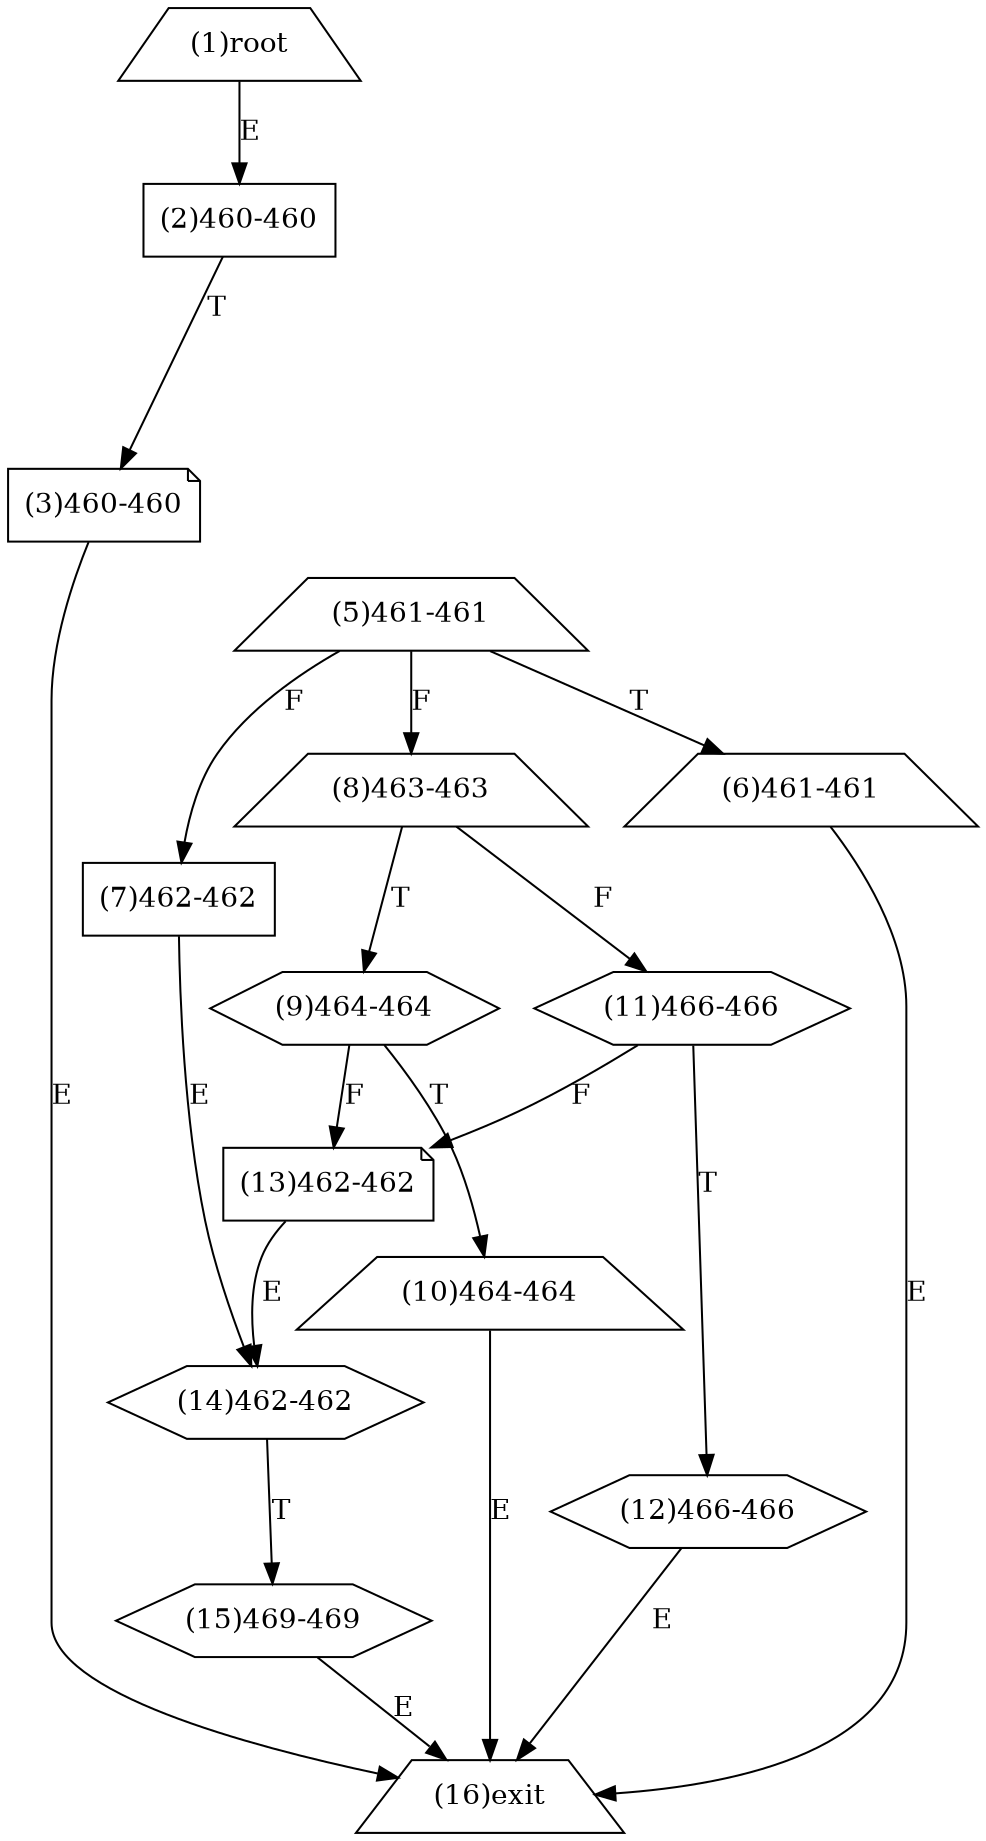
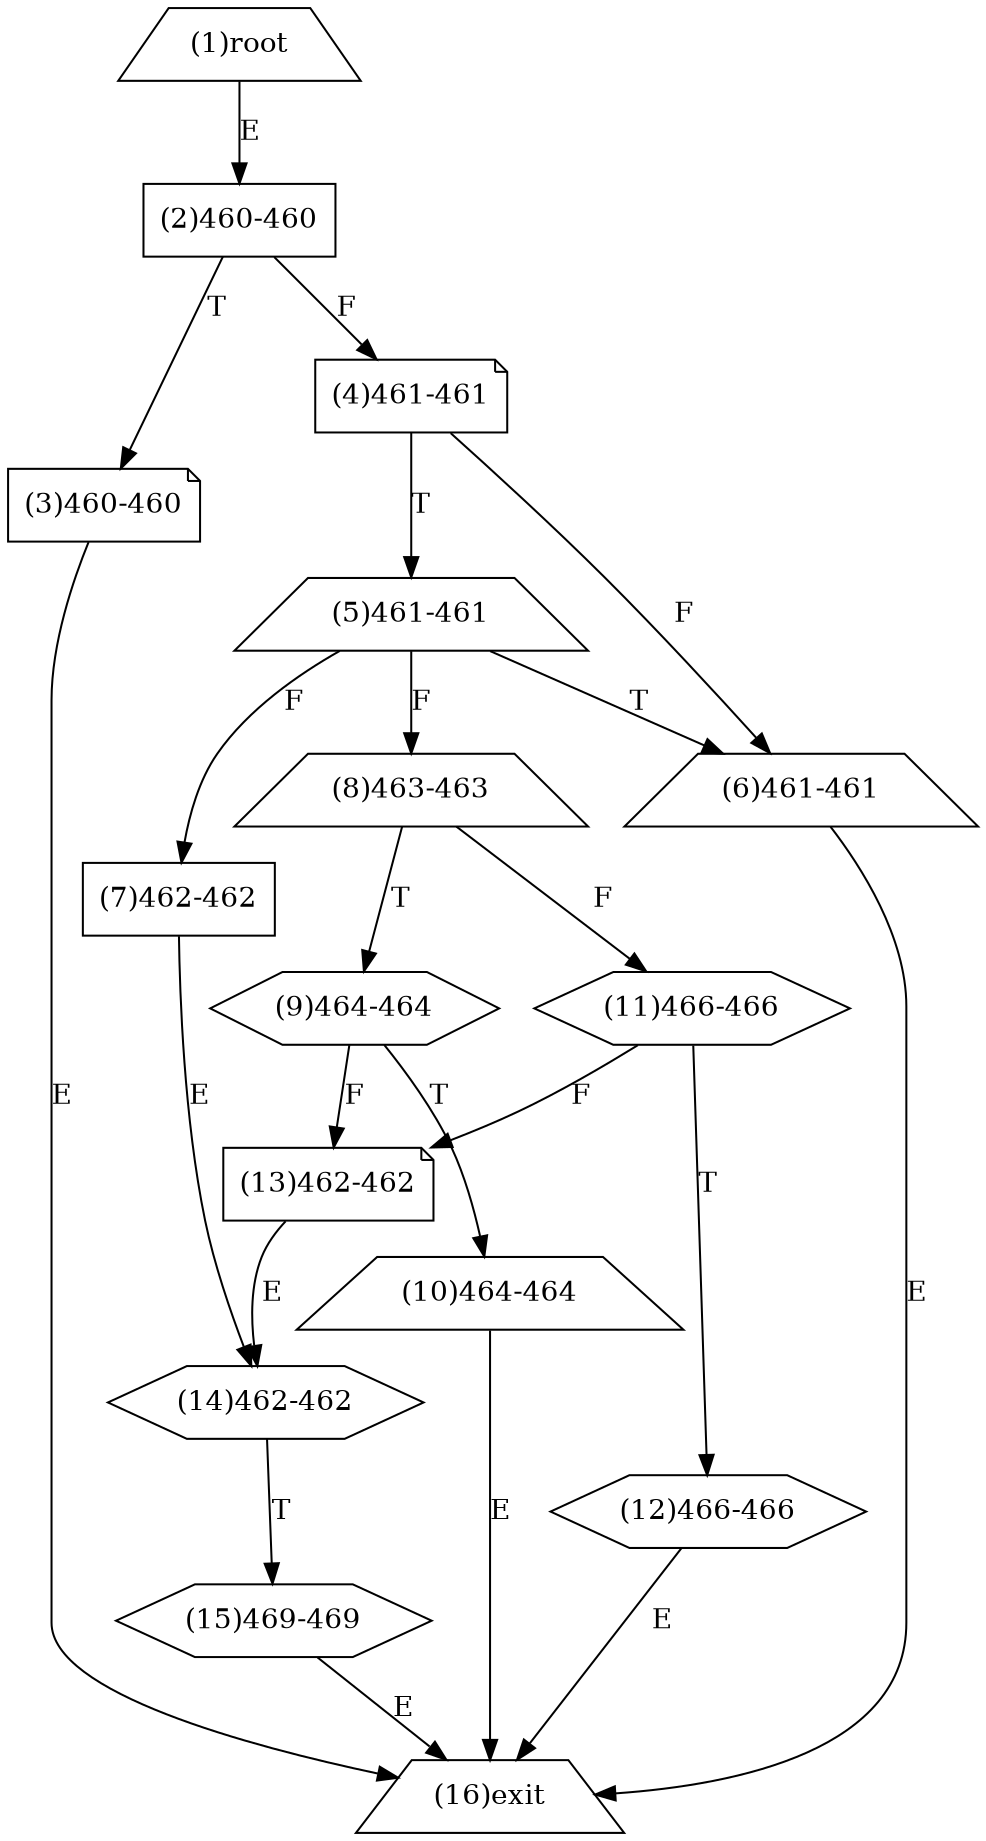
node "(4)461-461": added
